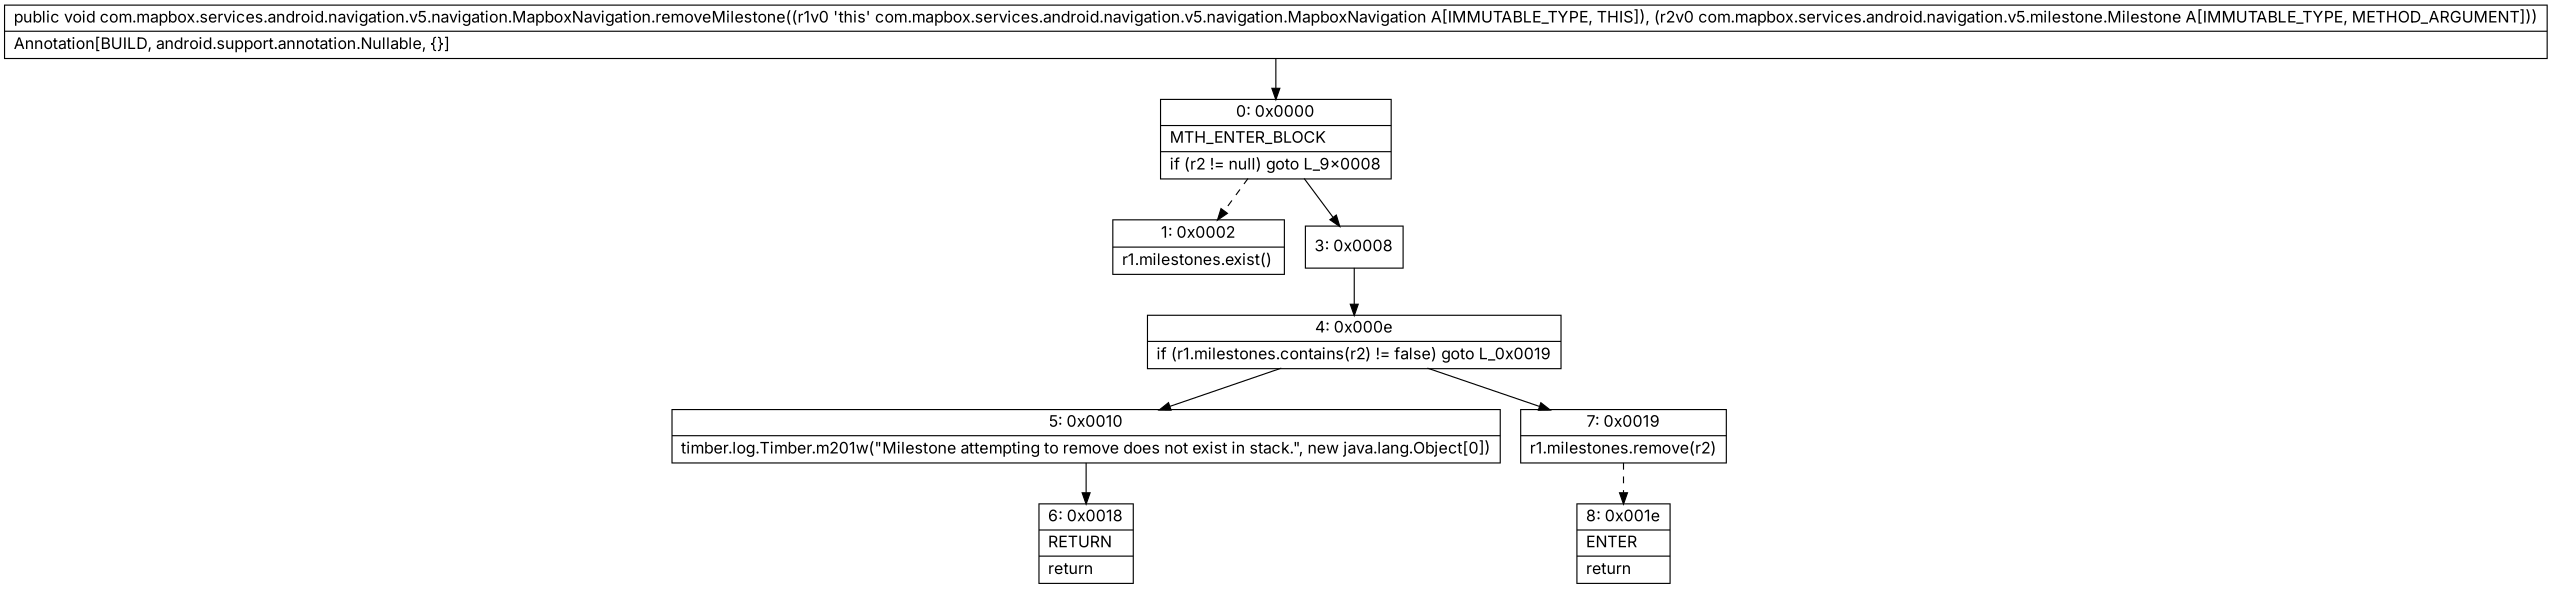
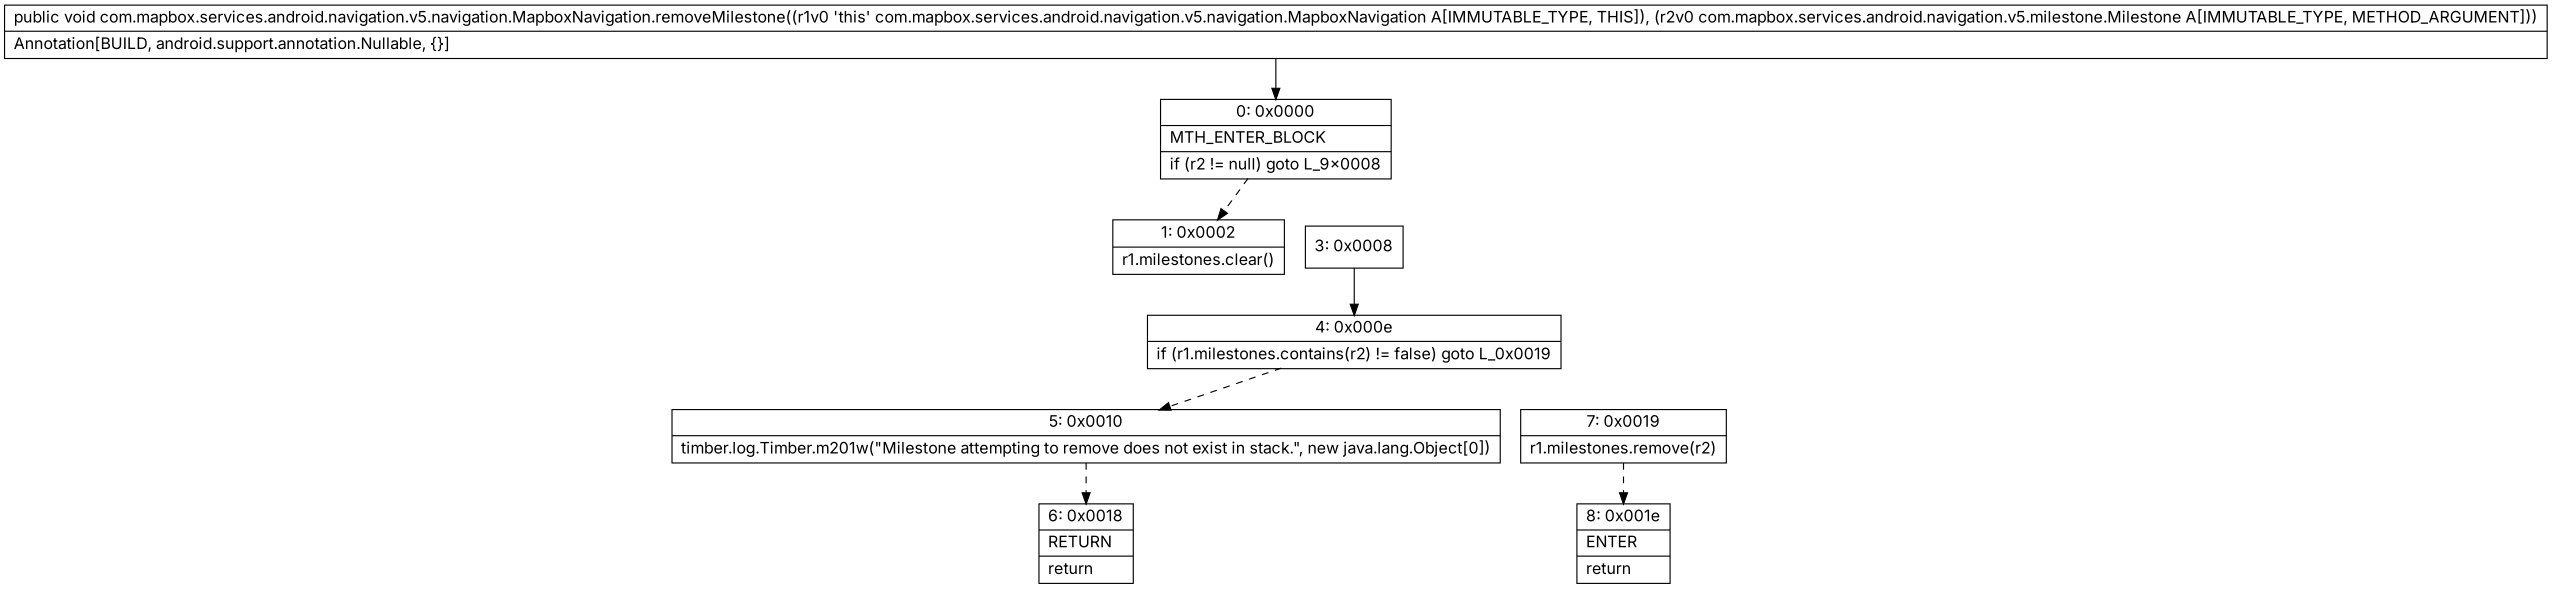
edge "0: 0x0000" -> "3: 0x0008": removed
node "1: 0x0002": text "r1.milestones.exist()" -> "r1.milestones.clear()"
edge "4: 0x000e" -> "5: 0x0010": style solid -> dashed
edge "4: 0x000e" -> "7: 0x0019": removed
edge "5: 0x0010" -> "6: 0x0018": style solid -> dashed
